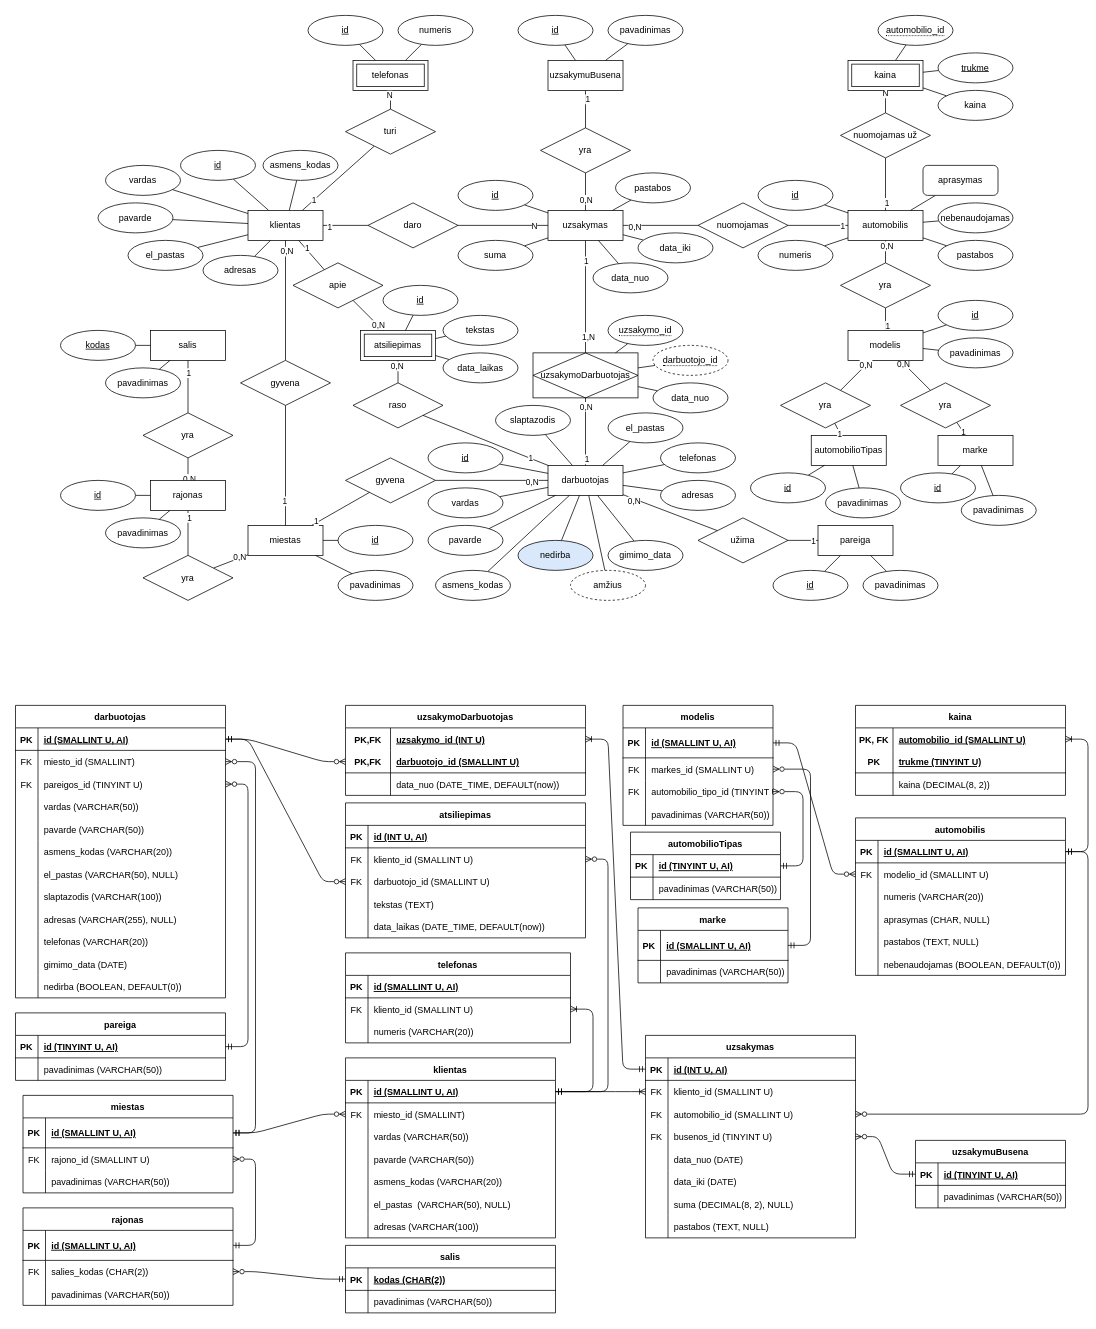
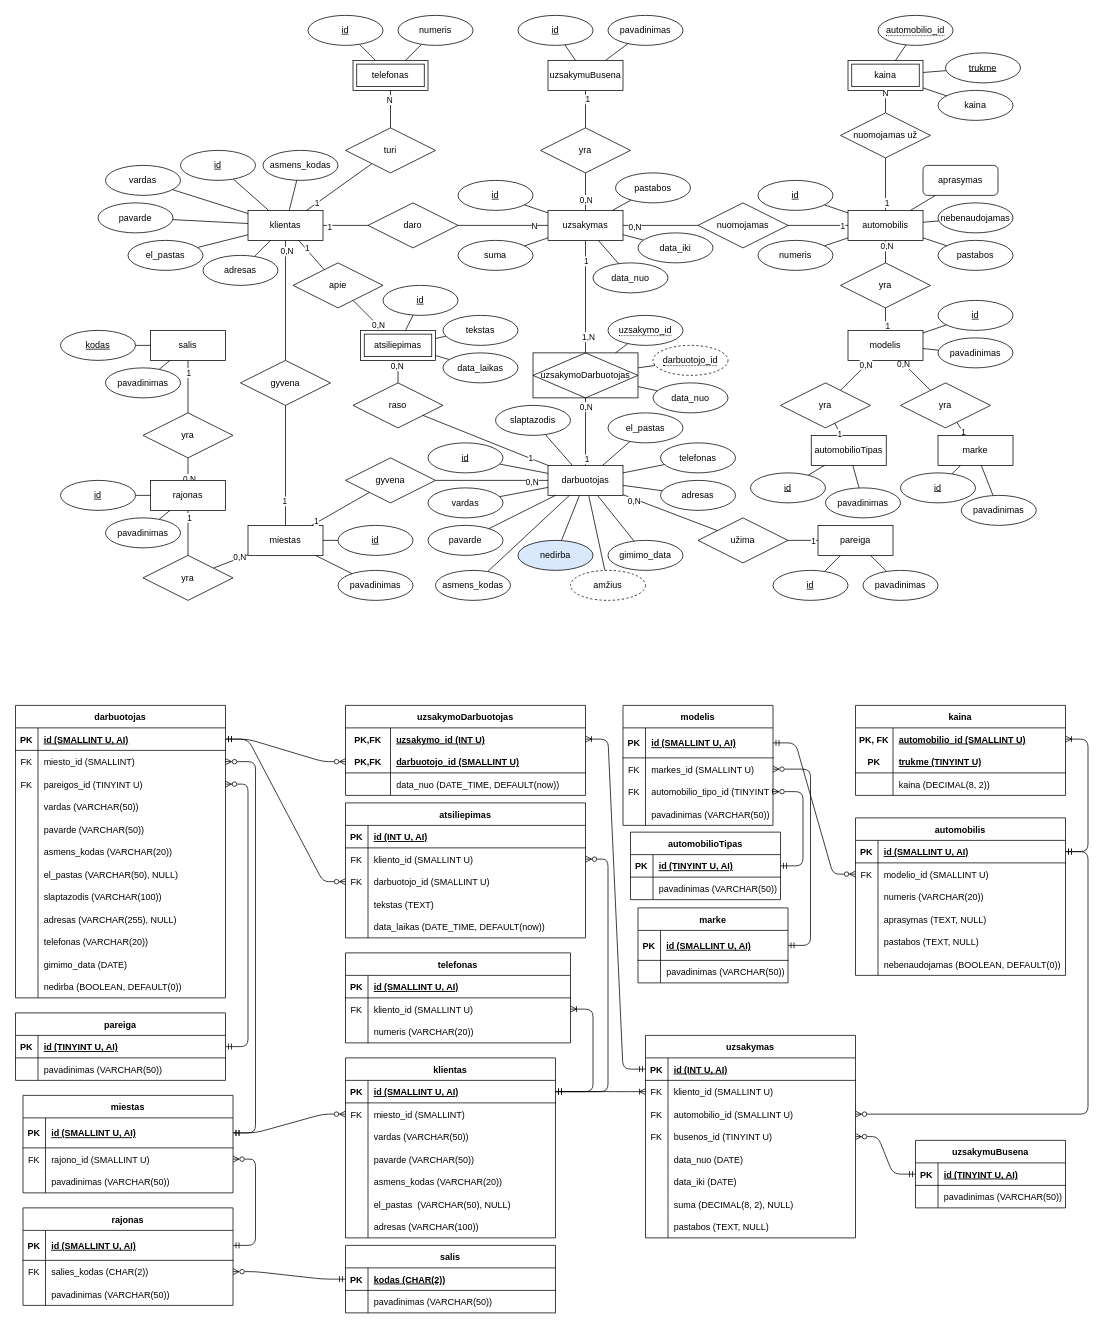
node "trukme": moved (975, 68) -> (983, 68)
node "turi": moved (390, 132) -> (390, 150)
node "aprasymas (CHAR, NULL)": label "aprasymas (CHAR, NULL)" -> "aprasymas (TEXT, NULL)"
